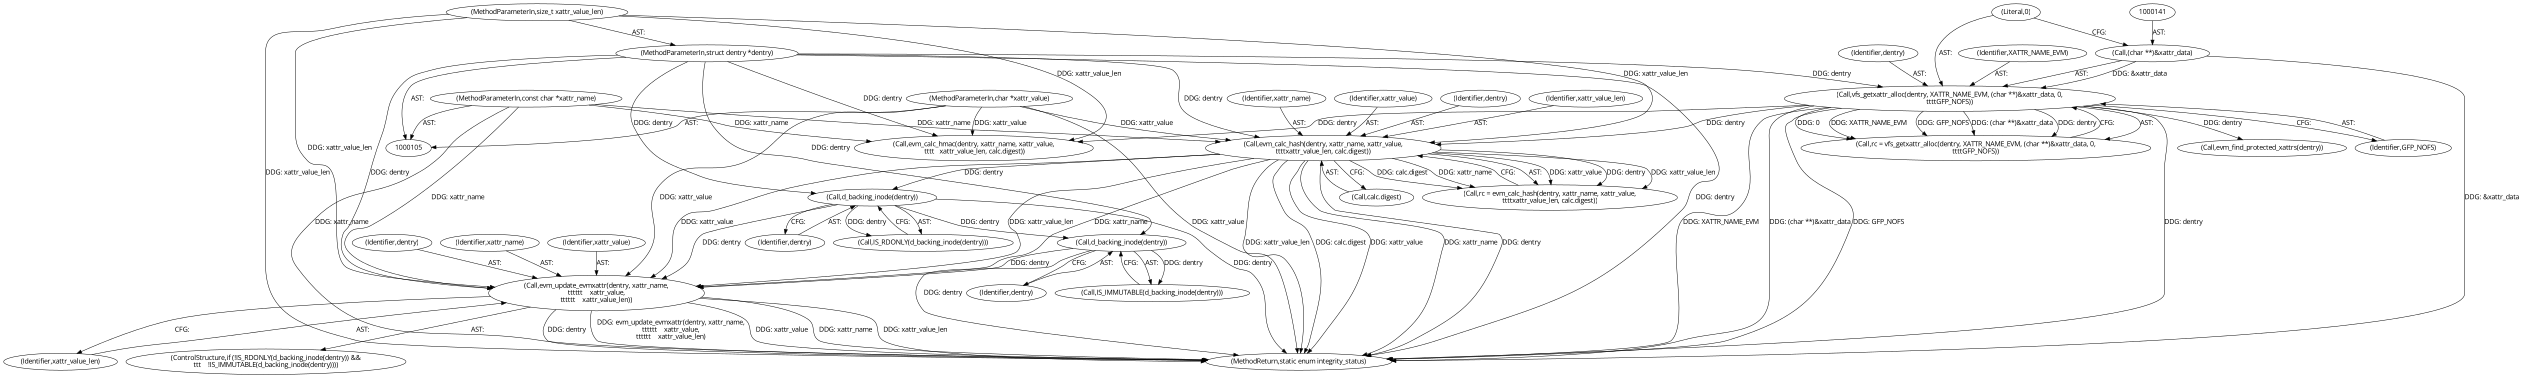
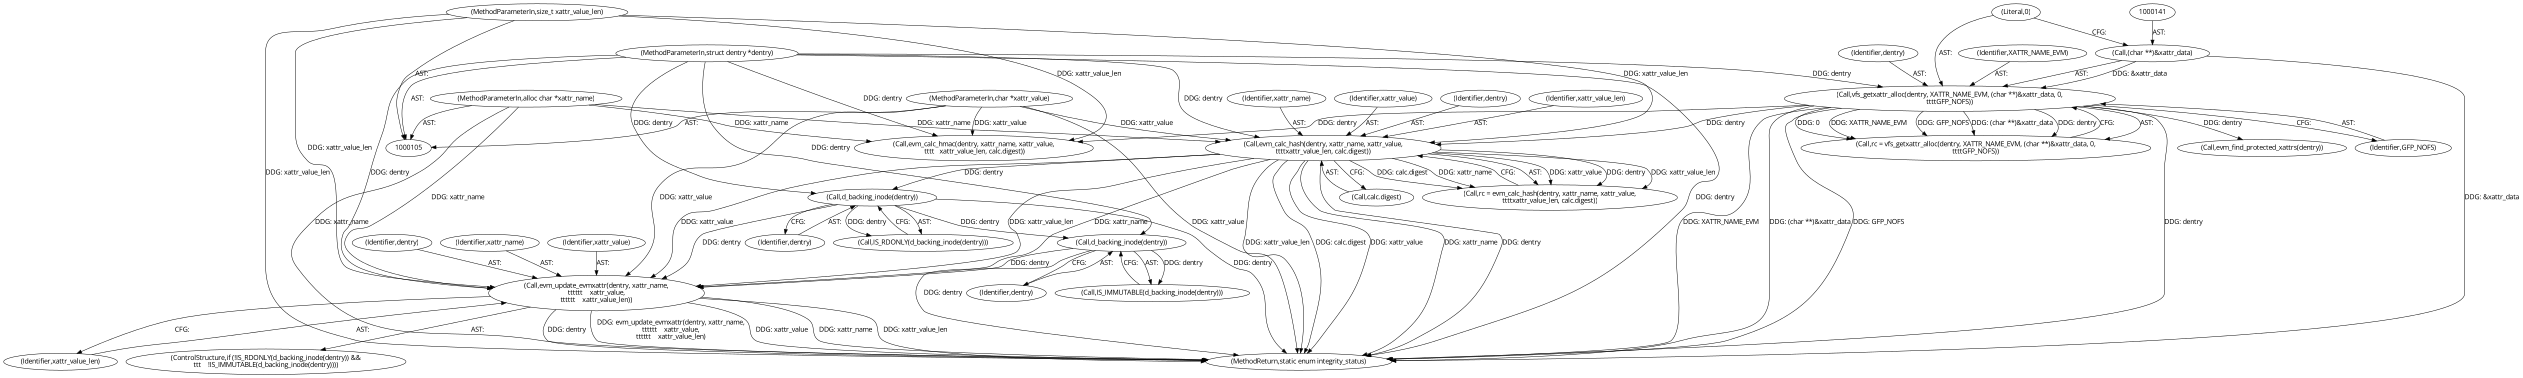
edge "(MethodParameterIn,size_t xattr_value_len)" -> "(MethodParameterIn,struct dentry *dentry)": now "(MethodParameterIn,size_t xattr_value_len)" -> "1000105"
node "(MethodParameterIn,const char *xattr_name)": label "(MethodParameterIn,const char *xattr_name)" -> "(MethodParameterIn,alloc char *xattr_name)"
